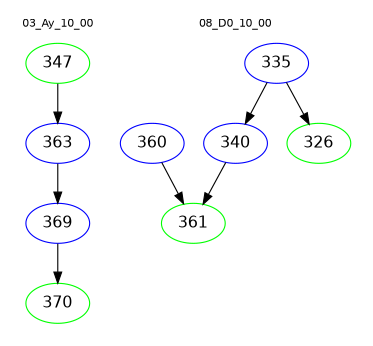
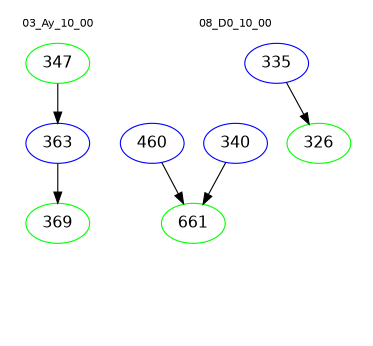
edge "335" -> "340": removed
node "360": label "360" -> "460"
node "369": color blue -> green
node "361": label "361" -> "661"
node "370": removed
